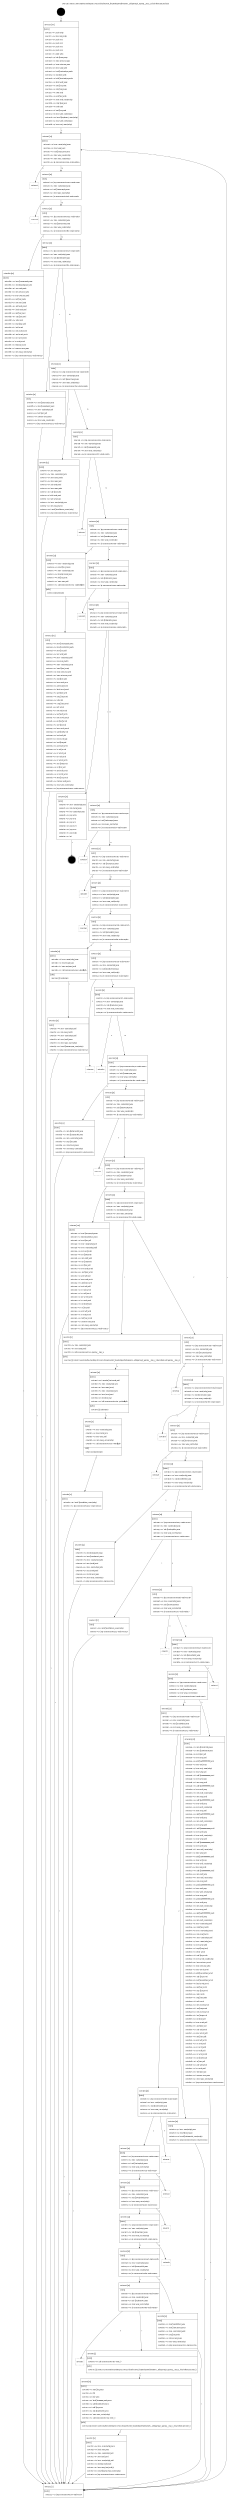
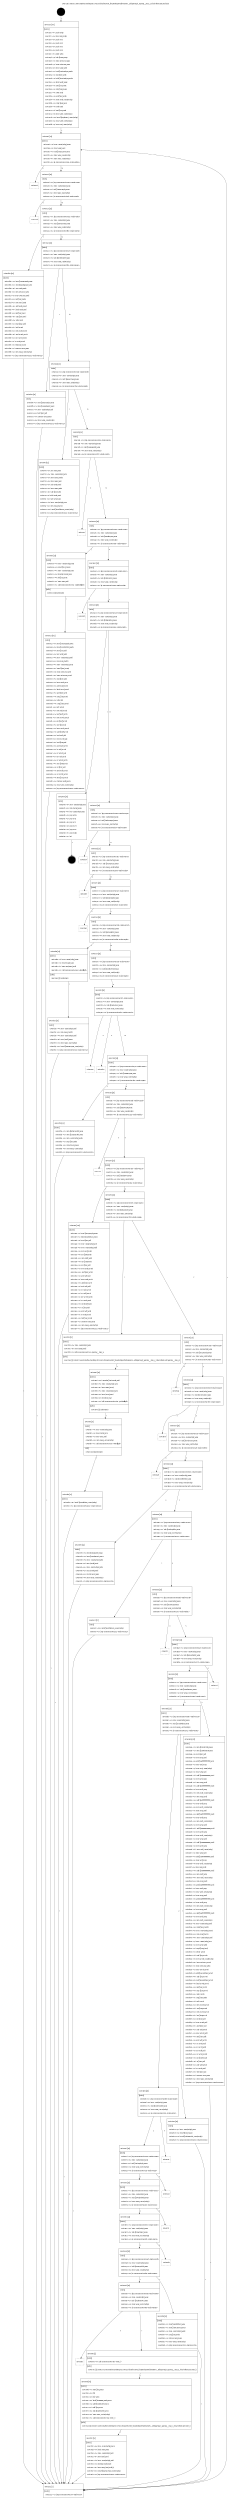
edge "0x401754 [28]" -> "0x402020": now "0x401770 [28]" -> "0x402020"
